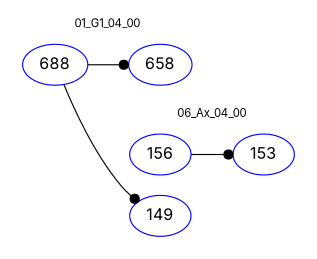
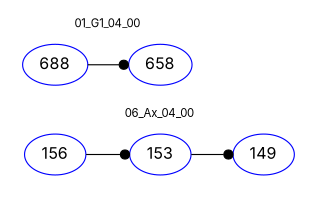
edge "688" -> "149": now "153" -> "149"
